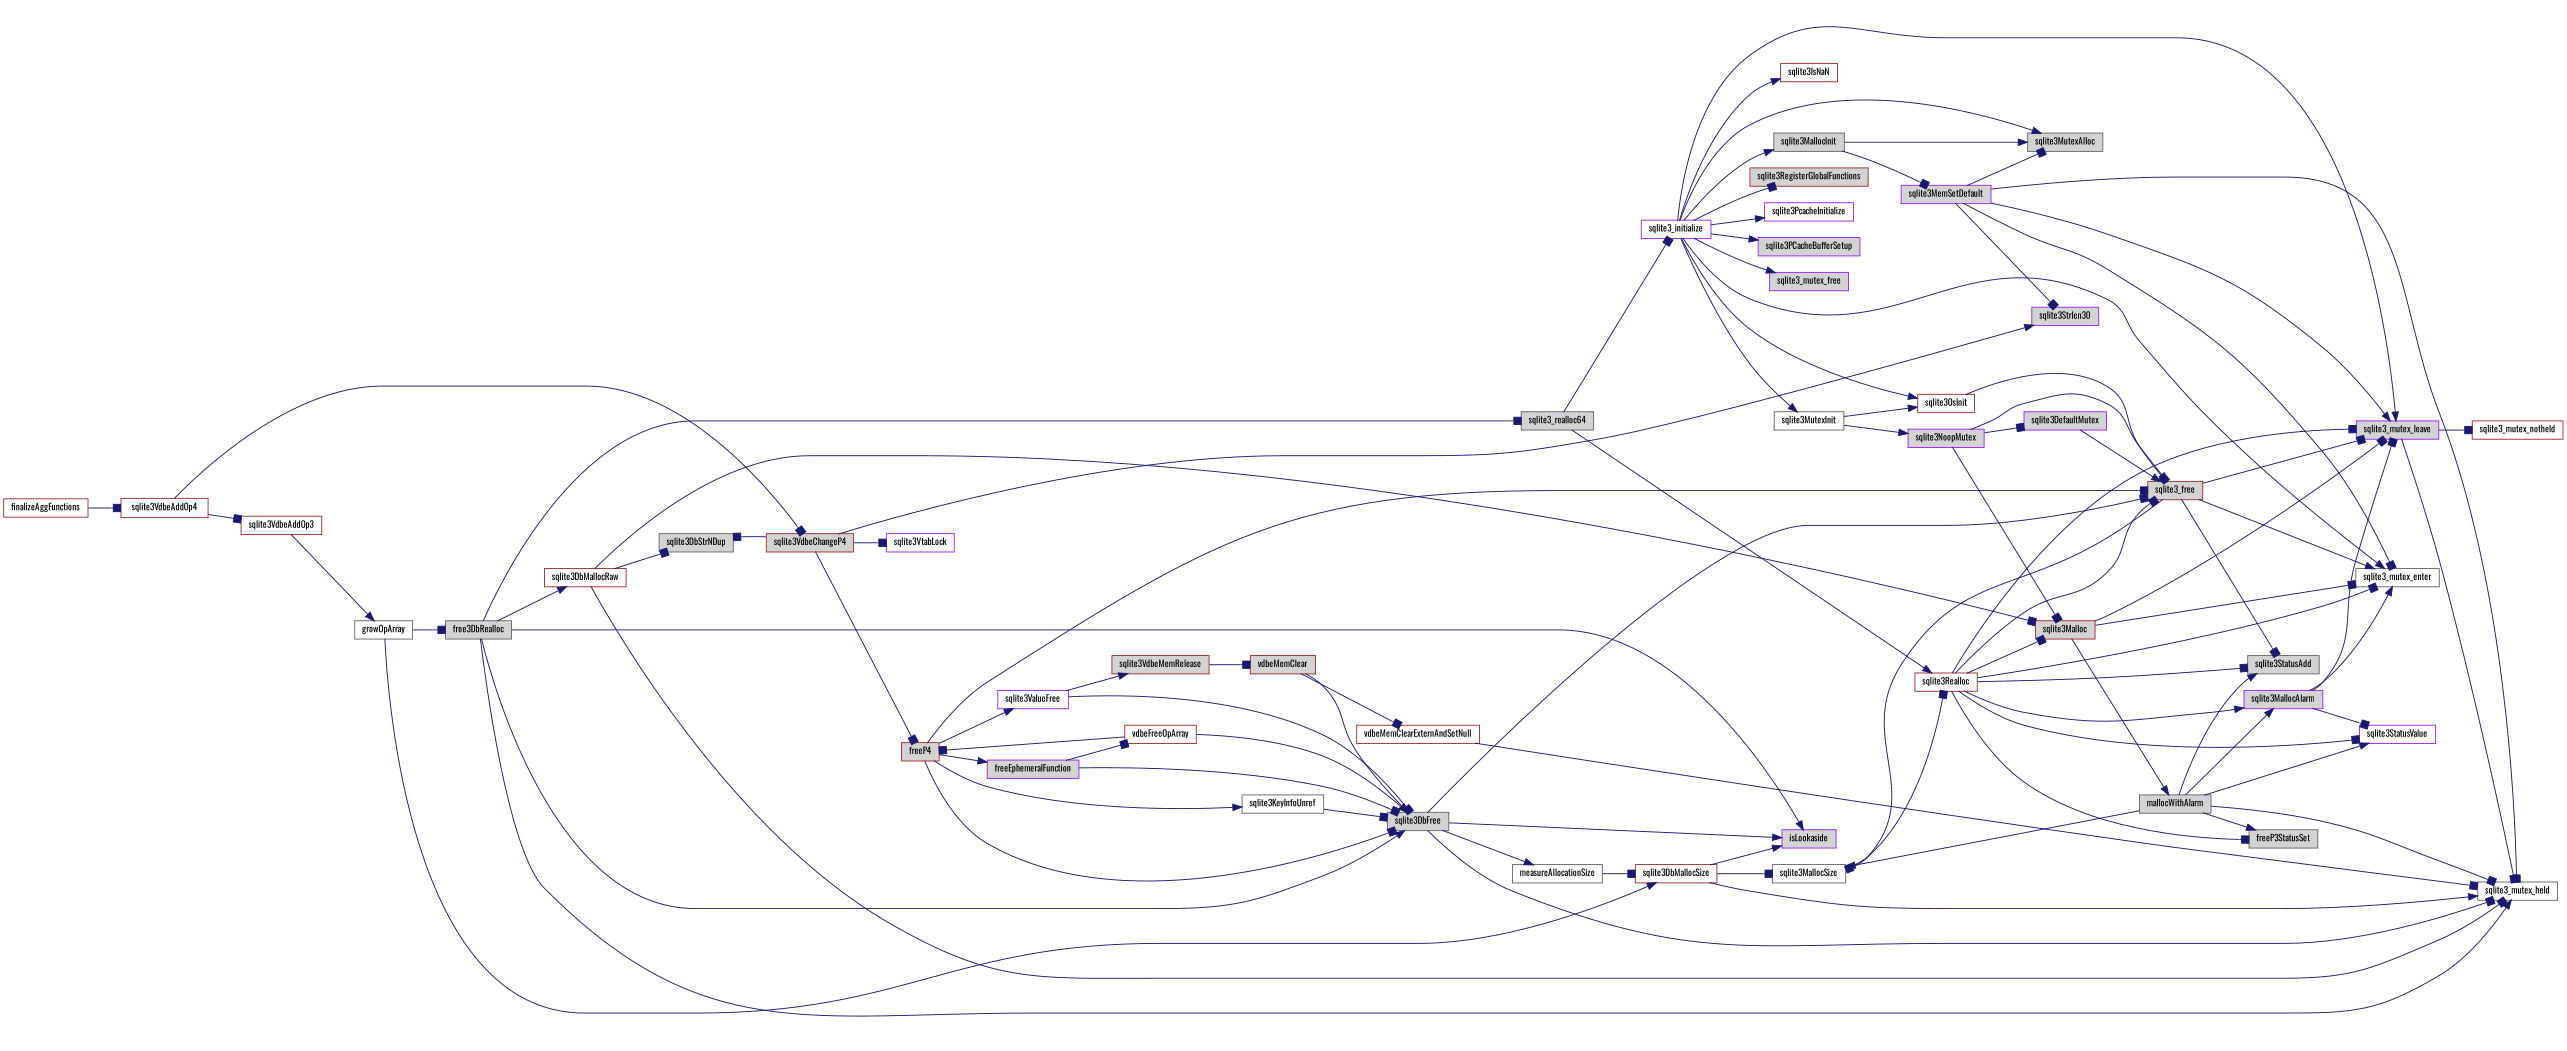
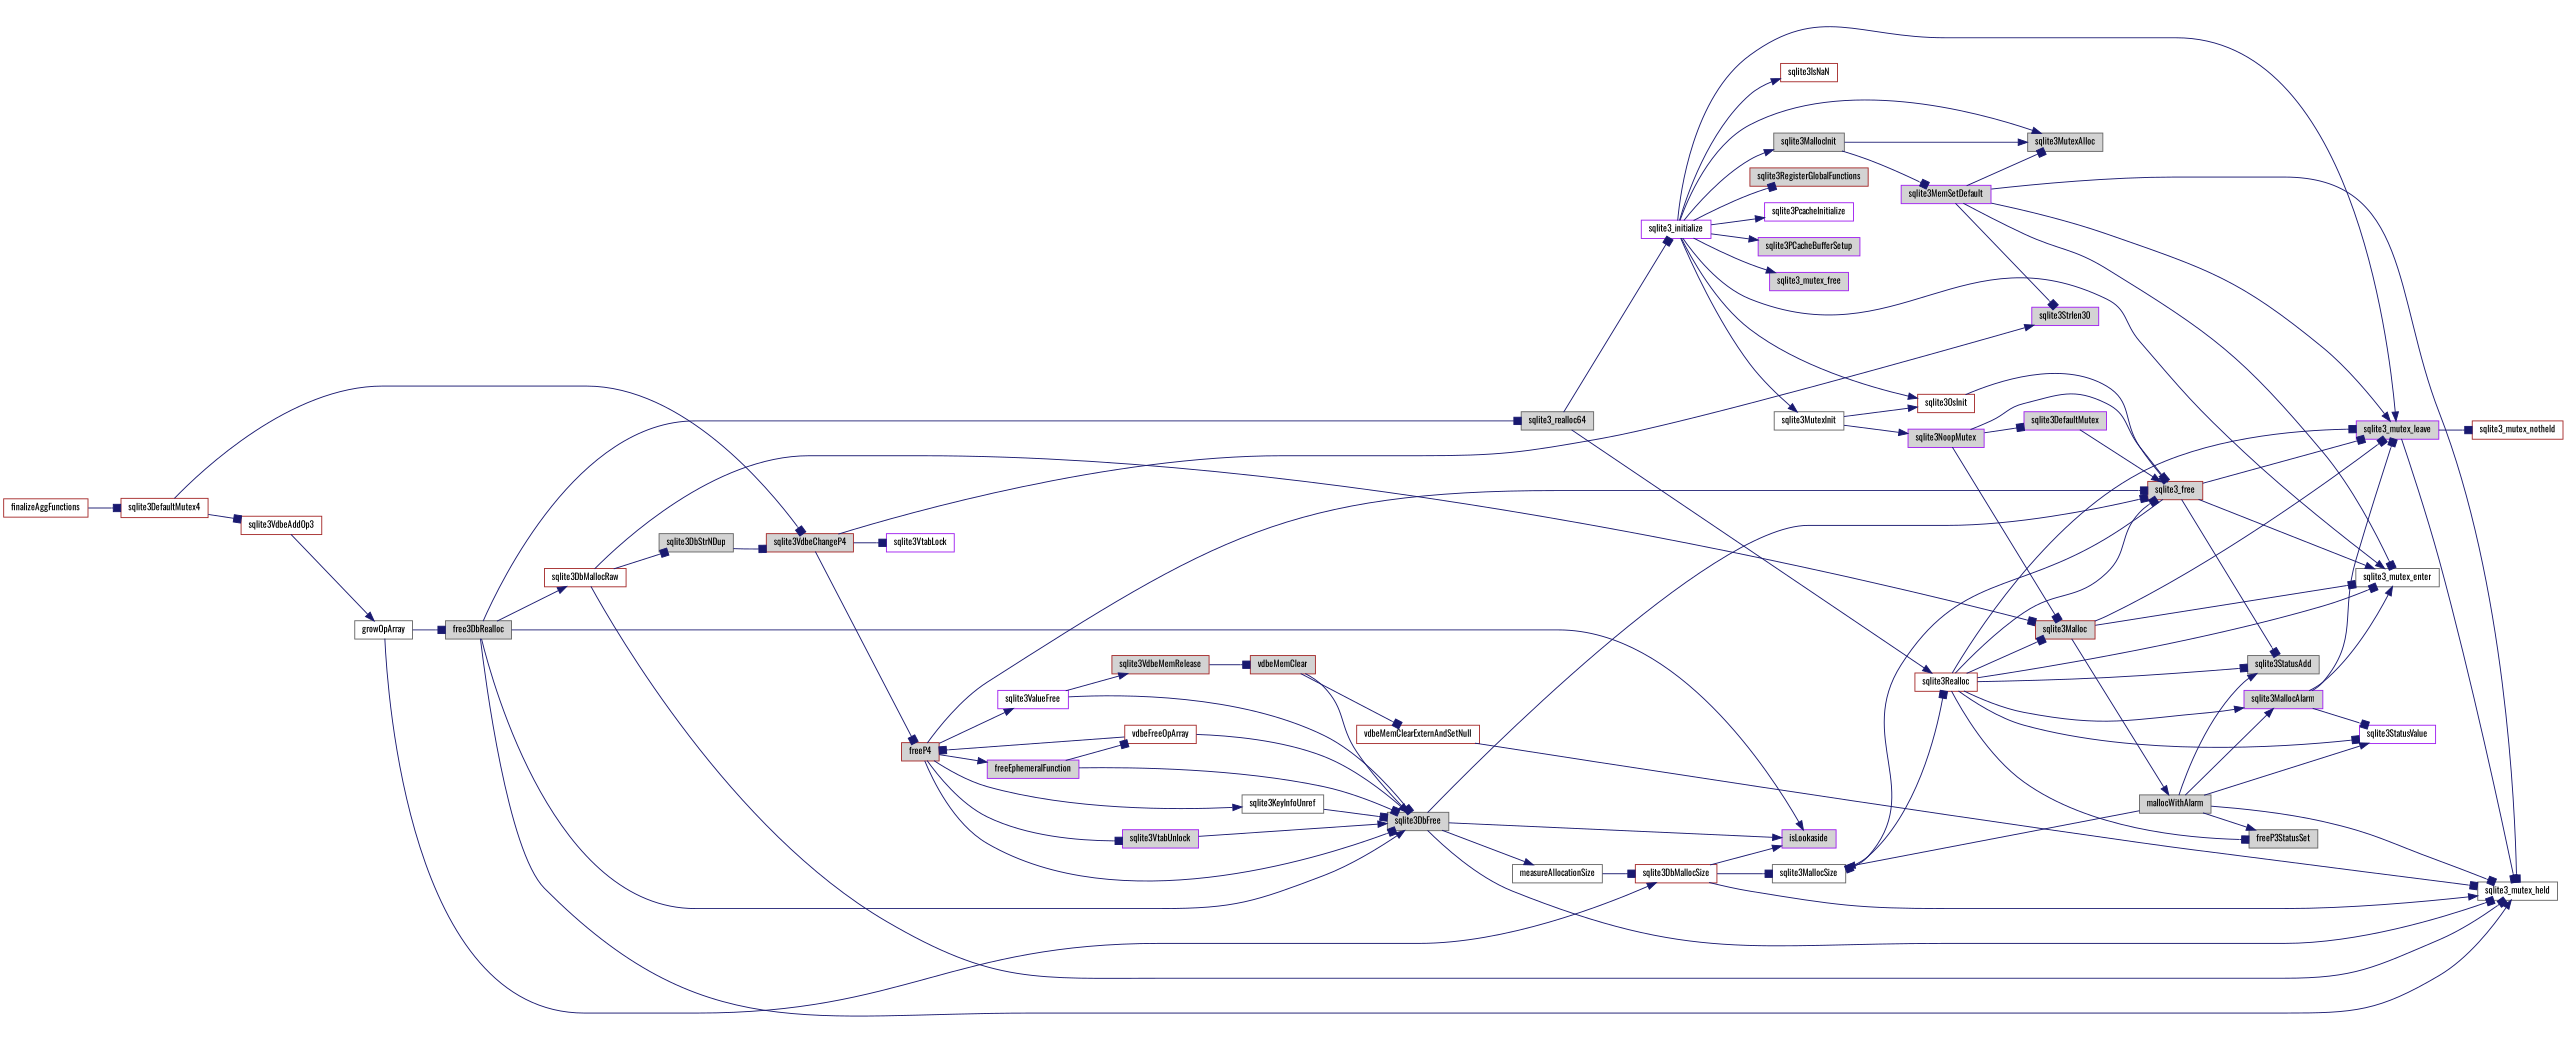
node "sqlite3VdbeAddOp4": label "sqlite3VdbeAddOp4" -> "sqlite3DefaultMutex4"
edge "sqlite3VdbeChangeP4" -> "sqlite3DbStrNDup": reversed
node "sqlite3VtabUnlock": added
